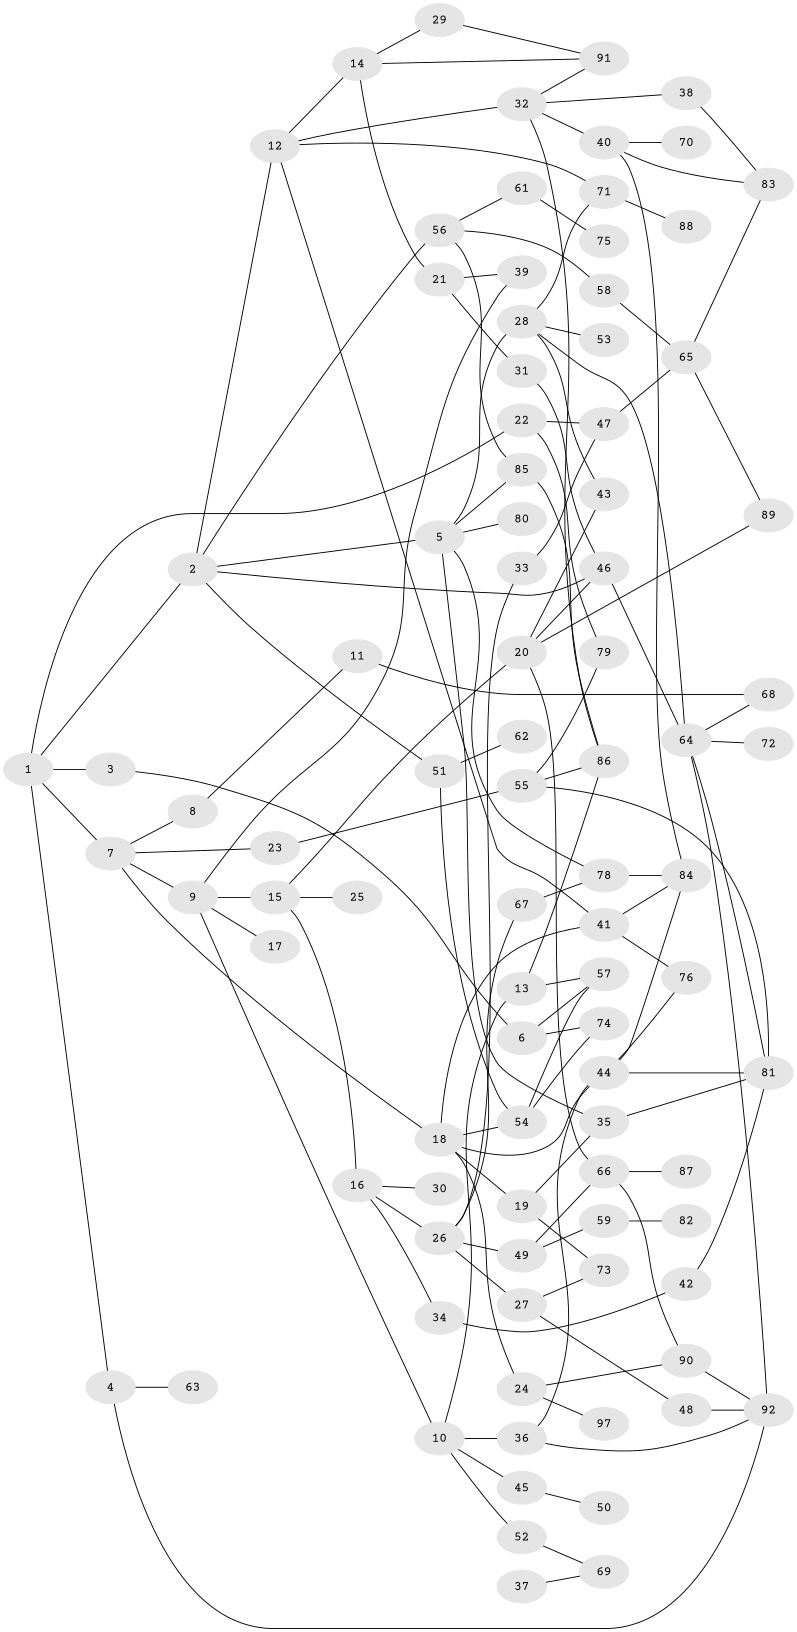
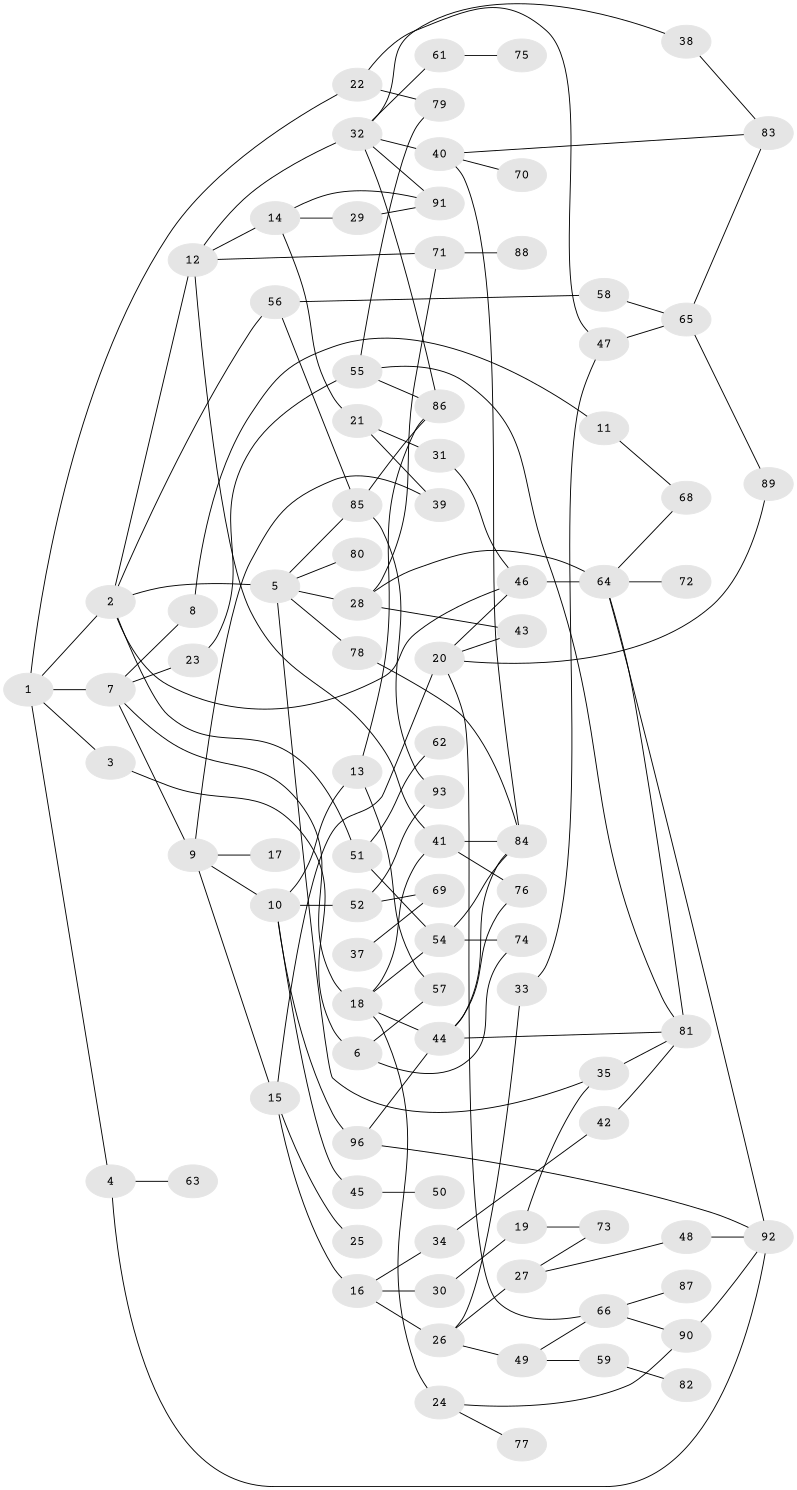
edge "61" -- "56": now "61" -- "32"
node "53": removed
node "93": added
node "67": removed
edge "57" -- "54": now "84" -- "54"
edge "18" -- "19": now "30" -- "19"
node "97": label "97" -> "77"
node "36": label "36" -> "96"
